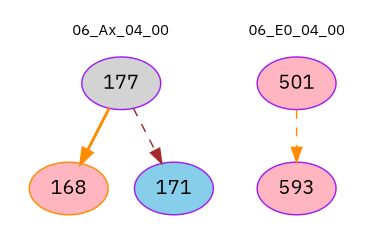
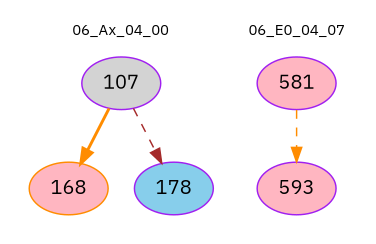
cluster "06_E0_04_00": label "06_E0_04_00" -> "06_E0_04_07"
node "177": label "177" -> "107"
node "501": label "501" -> "581"
node "171": label "171" -> "178"
